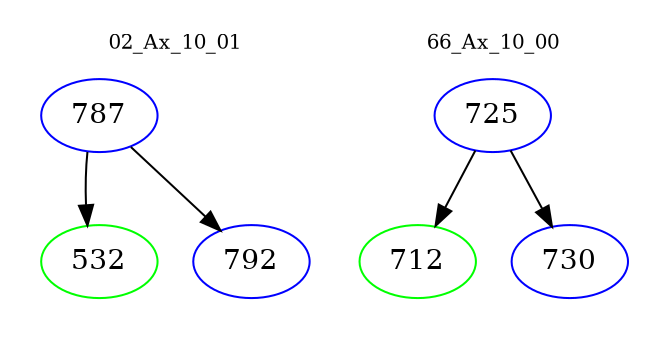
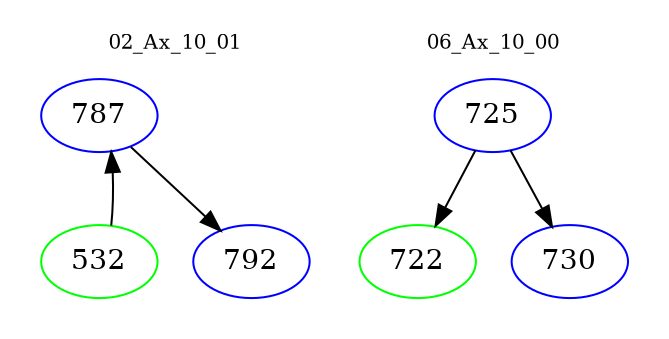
cluster "66_Ax_10_00": label "66_Ax_10_00" -> "06_Ax_10_00"
edge "787" -> "532": reversed
node "712": label "712" -> "722"
